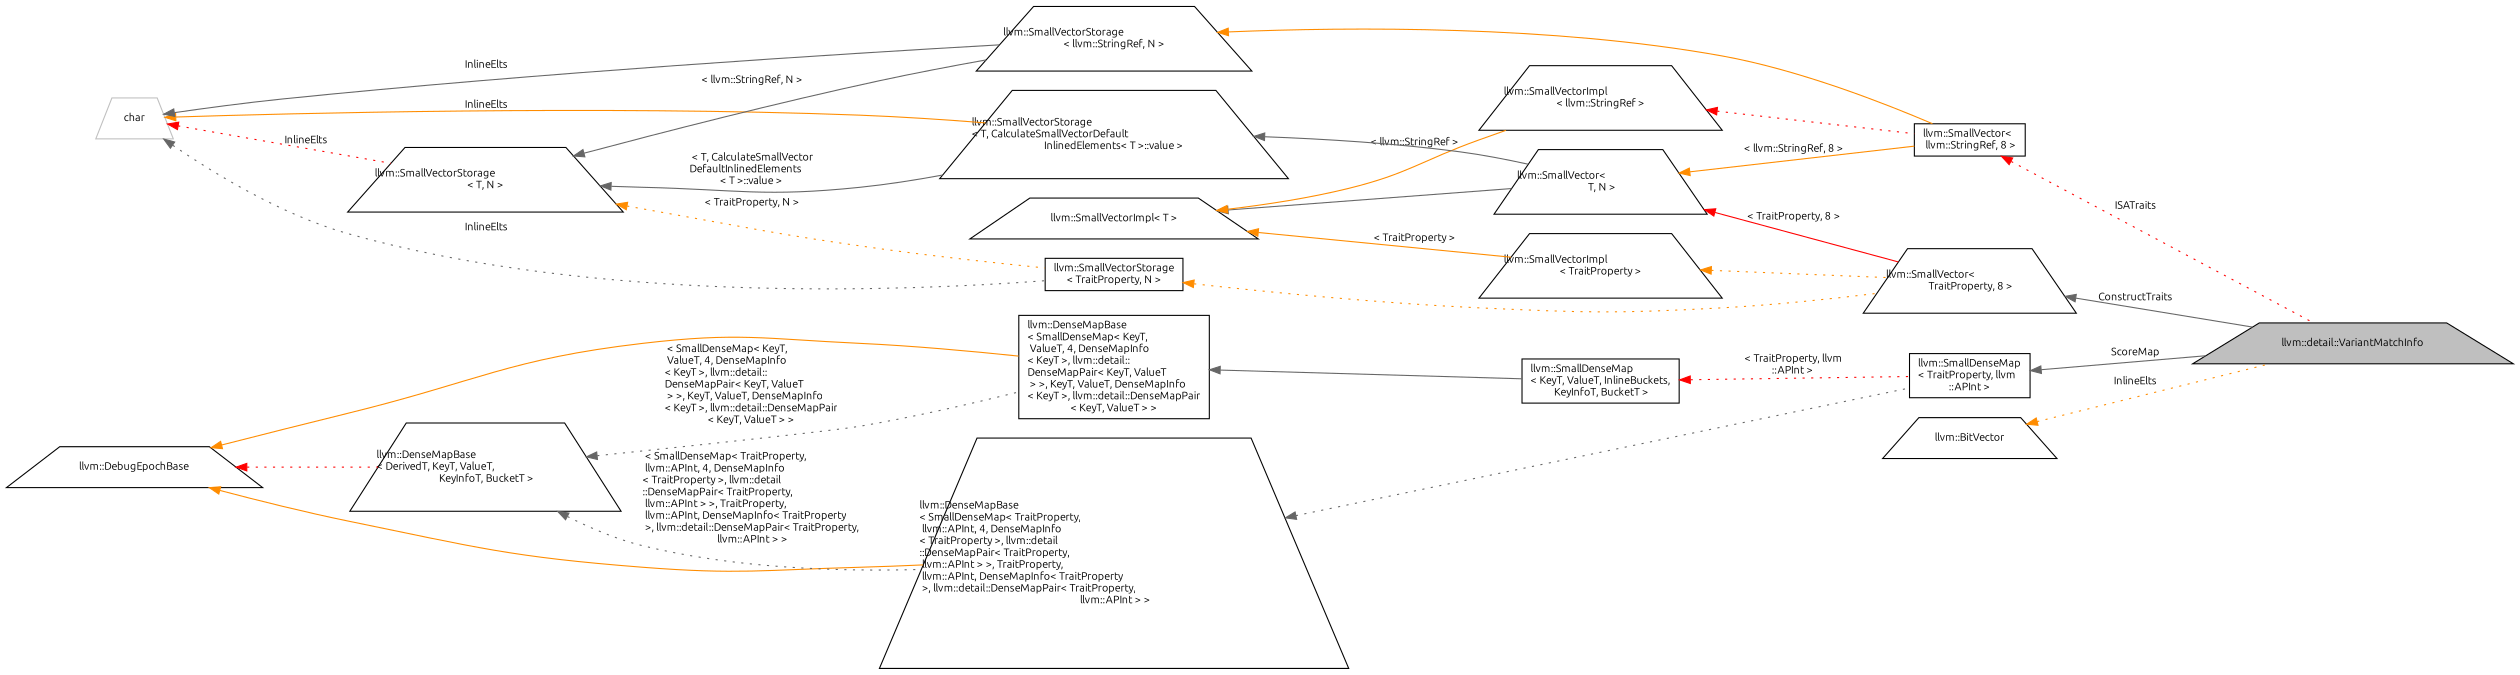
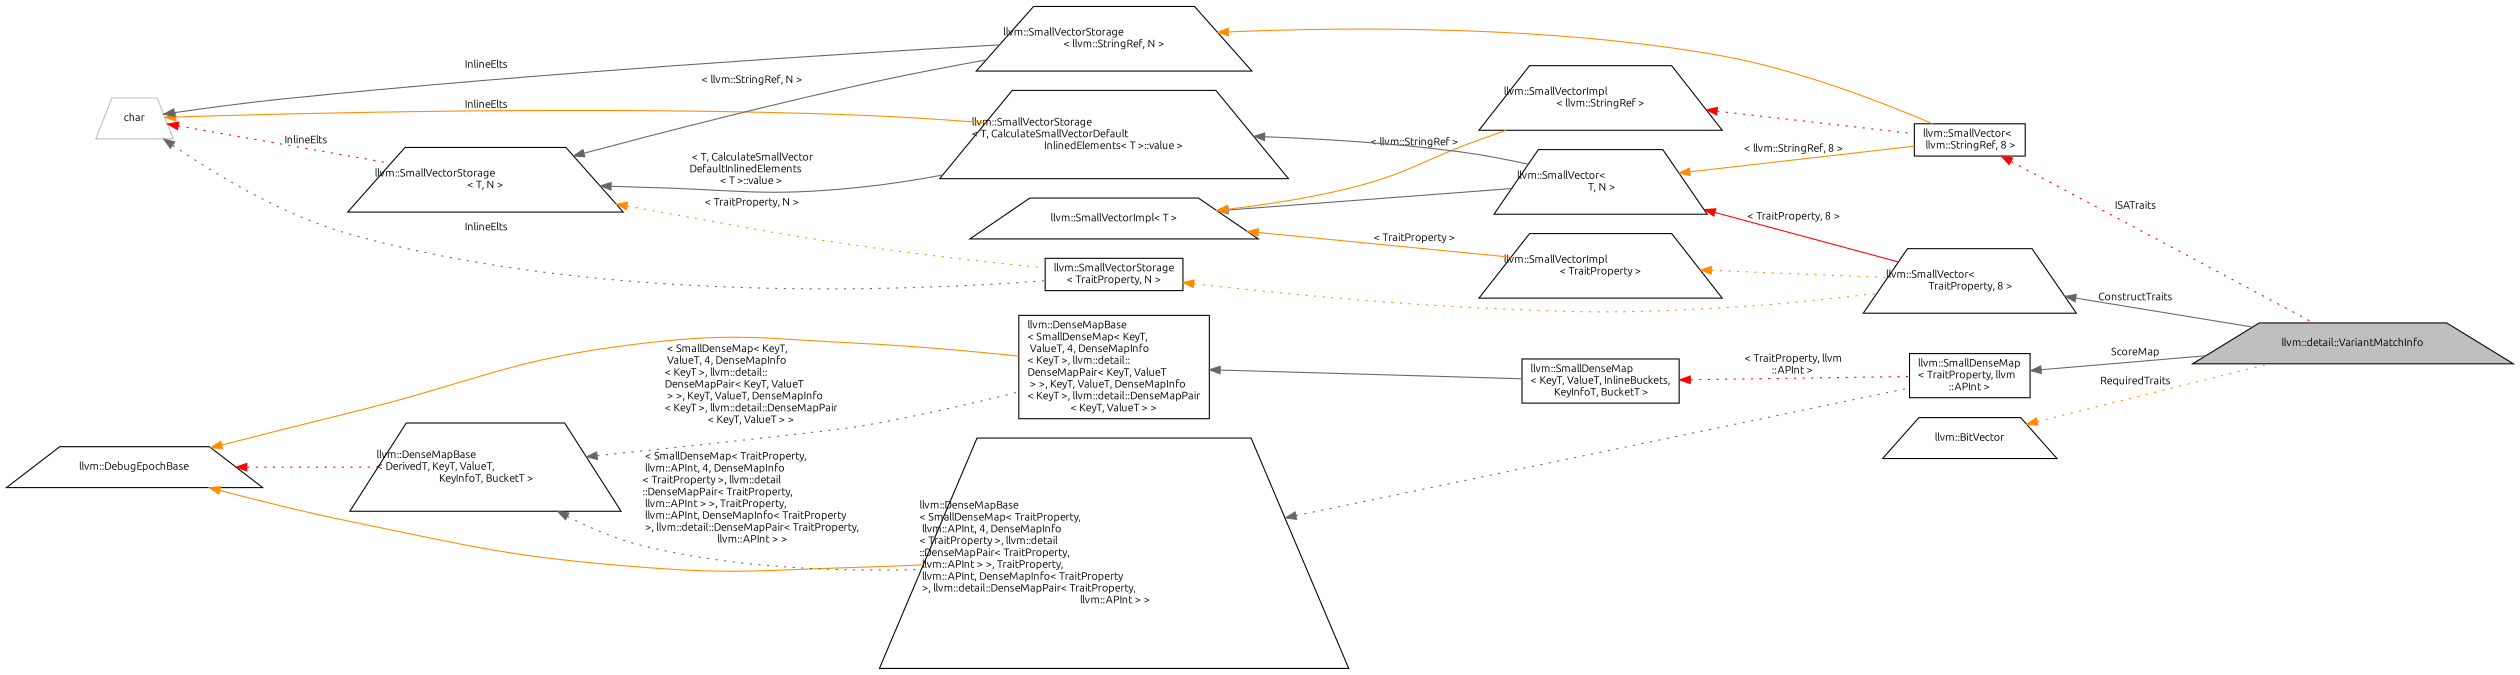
edge "llvm::detail::VariantMatchInfo" -> "llvm::BitVector": label " InlineElts" -> " RequiredTraits"
